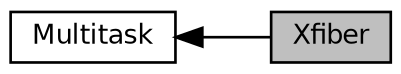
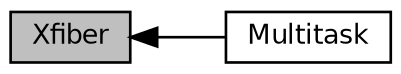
edge "Xfiber" -> "Multitask": reversed
